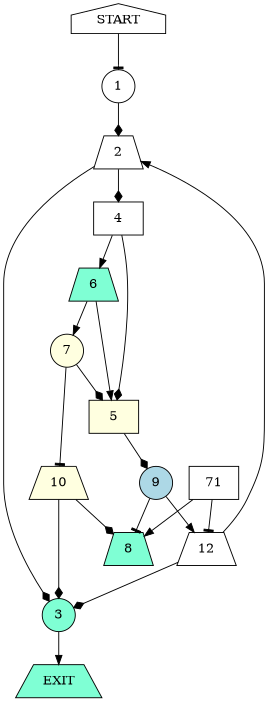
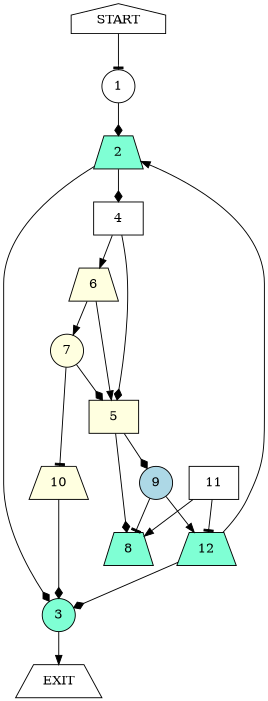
node "2": fillcolor white -> aquamarine
node "6": fillcolor aquamarine -> lightyellow
node "71": label "71" -> "11"
edge "10" -> "8": now "5" -> "8"
node "12": fillcolor white -> aquamarine
node "EXIT": fillcolor aquamarine -> white
